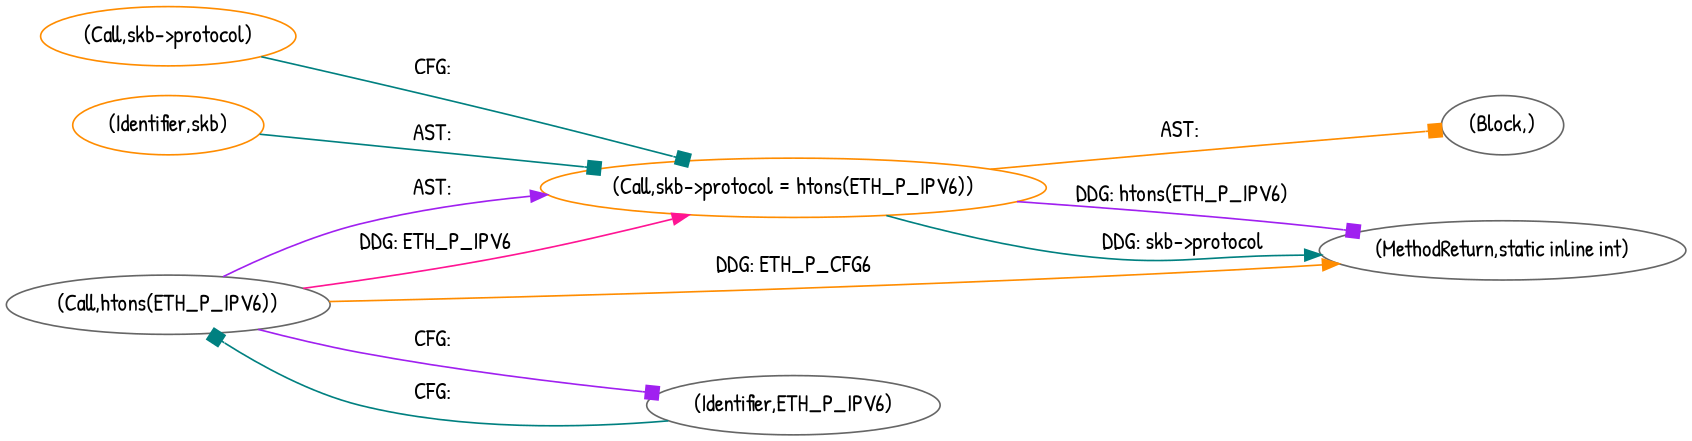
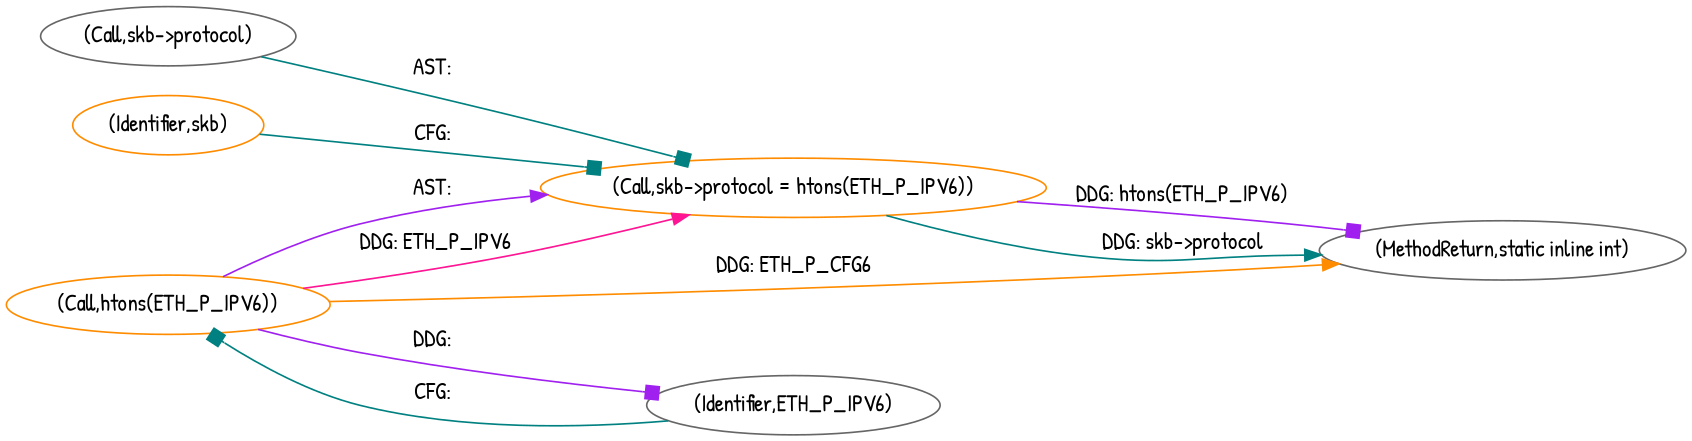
node "(Call,skb->protocol)": color darkorange -> gray40
edge "(Call,skb->protocol)" -> "(Call,skb->protocol = htons(ETH_P_IPV6))": label "CFG: " -> "AST: "
node "(Block,)": removed
edge "(Identifier,skb)" -> "(Call,skb->protocol = htons(ETH_P_IPV6))": label "AST: " -> "CFG: "
node "(Call,htons(ETH_P_IPV6))": color gray40 -> darkorange
edge "(Call,htons(ETH_P_IPV6))" -> "(Identifier,ETH_P_IPV6)": label "CFG: " -> "DDG: "
